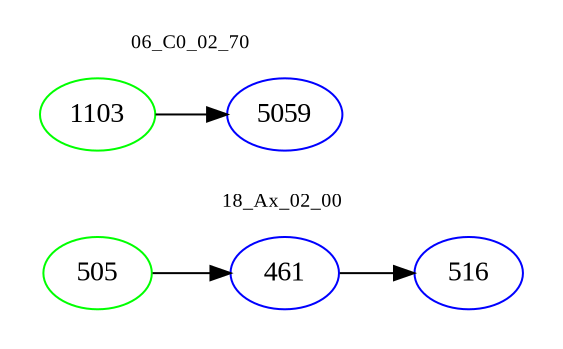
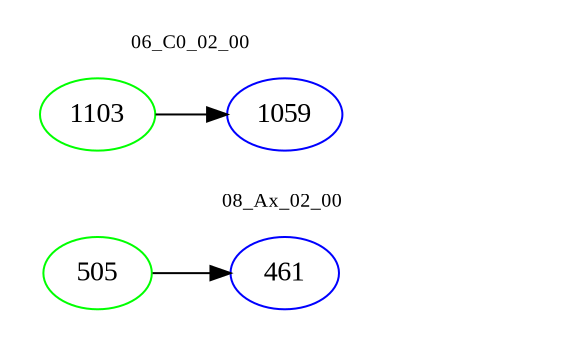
cluster "06_C0_02_70": label "06_C0_02_70" -> "06_C0_02_00"
node "5059": label "5059" -> "1059"
cluster "18_Ax_02_00": label "18_Ax_02_00" -> "08_Ax_02_00"
node "516": removed
